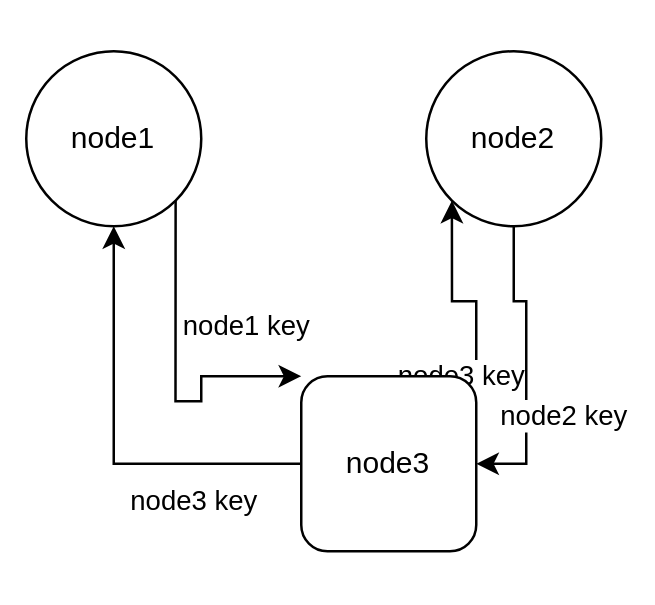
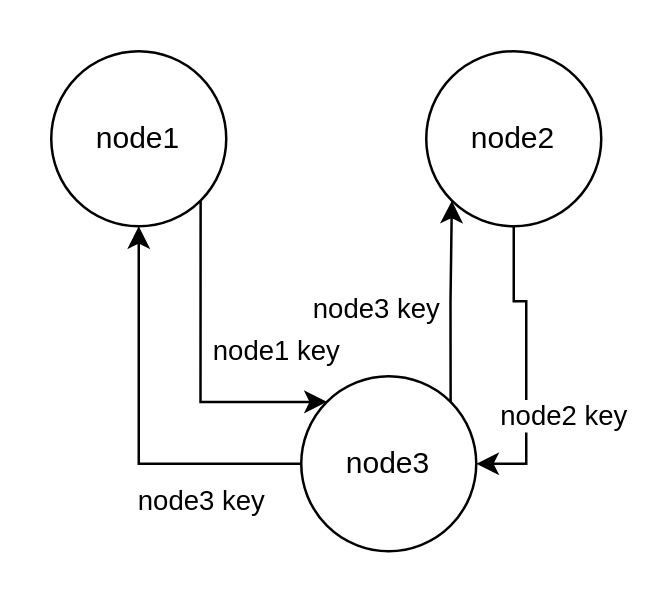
node "node1": moved (114, 139) -> (139, 139)
node "node3": shape rounded rectangle -> ellipse
